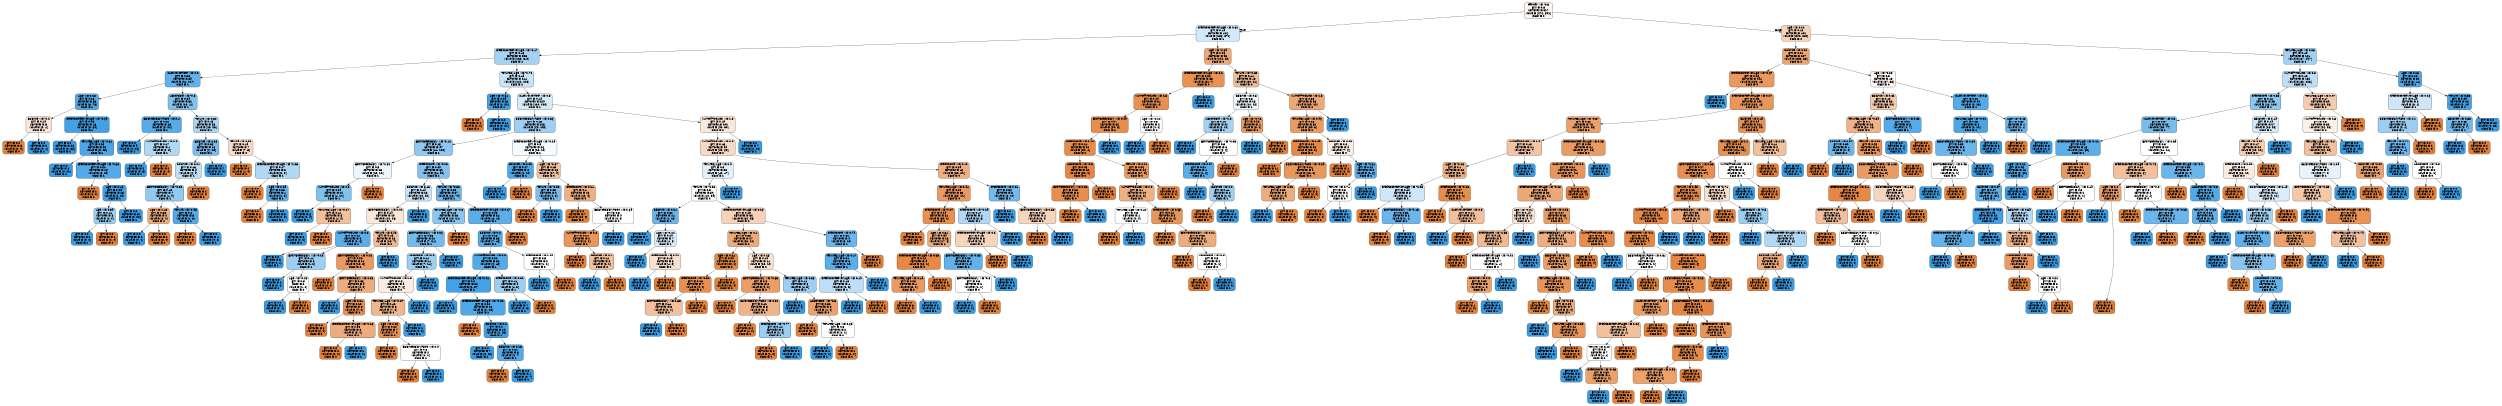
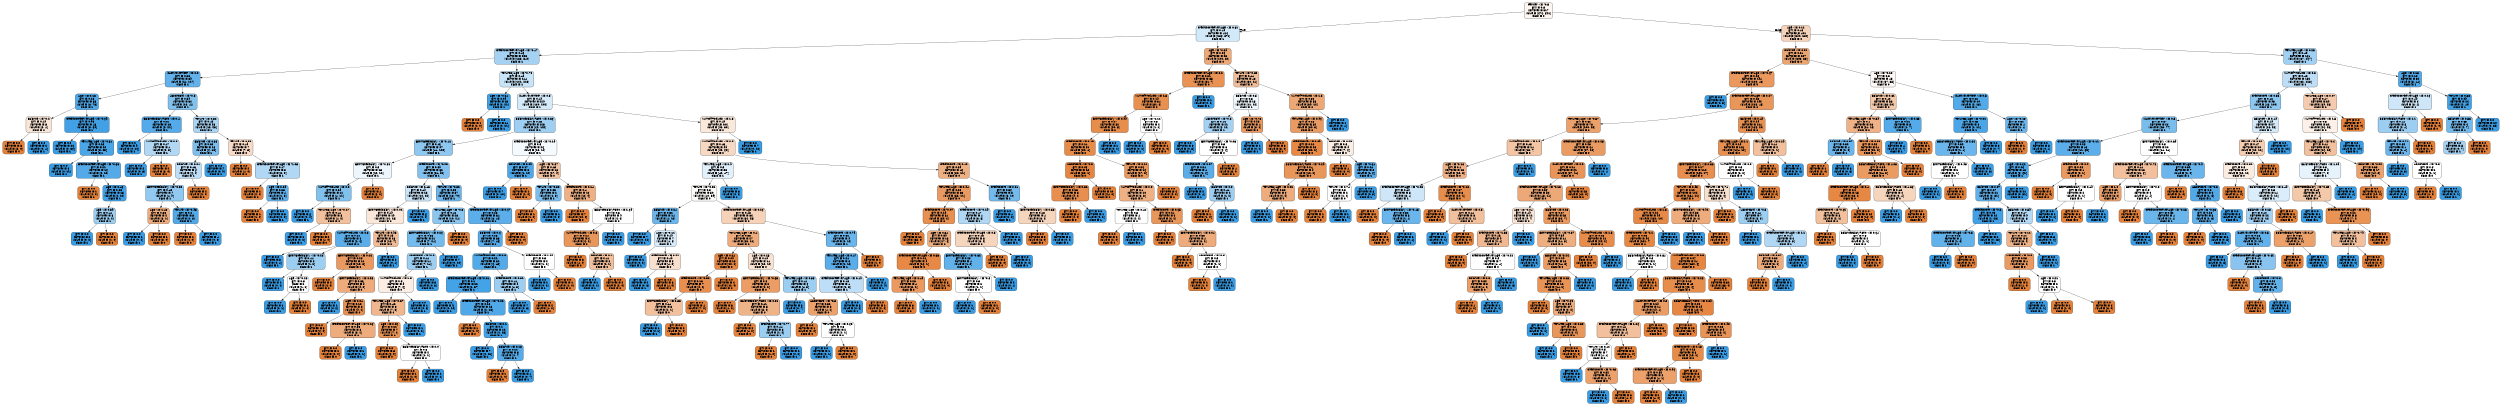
node "gini = 0.0 samples = 5 value = [0, 7] class = 1": fillcolor #399de5 -> #a5d2f3
node "gini = 0.0 samples = 14 value = [20, 0] class = 0": removed
node "gini = 0.0 samples = 12 value = [0, 20] class = 1": removed
edge "Age <= 1.0 gini = 0.32 samples = 7 value = [8, 2] class = 0" -> "gini = 0.0 samples = 6 value = [8, 0] class = 0": now "Age <= 0.21 gini = 0.5 samples = 2 value = [1, 1] class = 0" -> "gini = 0.0 samples = 6 value = [8, 0] class = 0"
node "gini = 0.0 samples = 10 value = [22, 0] class = 0": label "gini = 0.0 samples = 10 value = [22, 0] class = 0" -> "gini = 0.0 class = 10 value = [22, 0] class = 0"
node "value = 0.0 samples = 20 value = [33, 0] class = 0": label "value = 0.0 samples = 20 value = [33, 0] class = 0" -> "gini = 0.0 samples = 20 value = [33, 0] class = 0"
